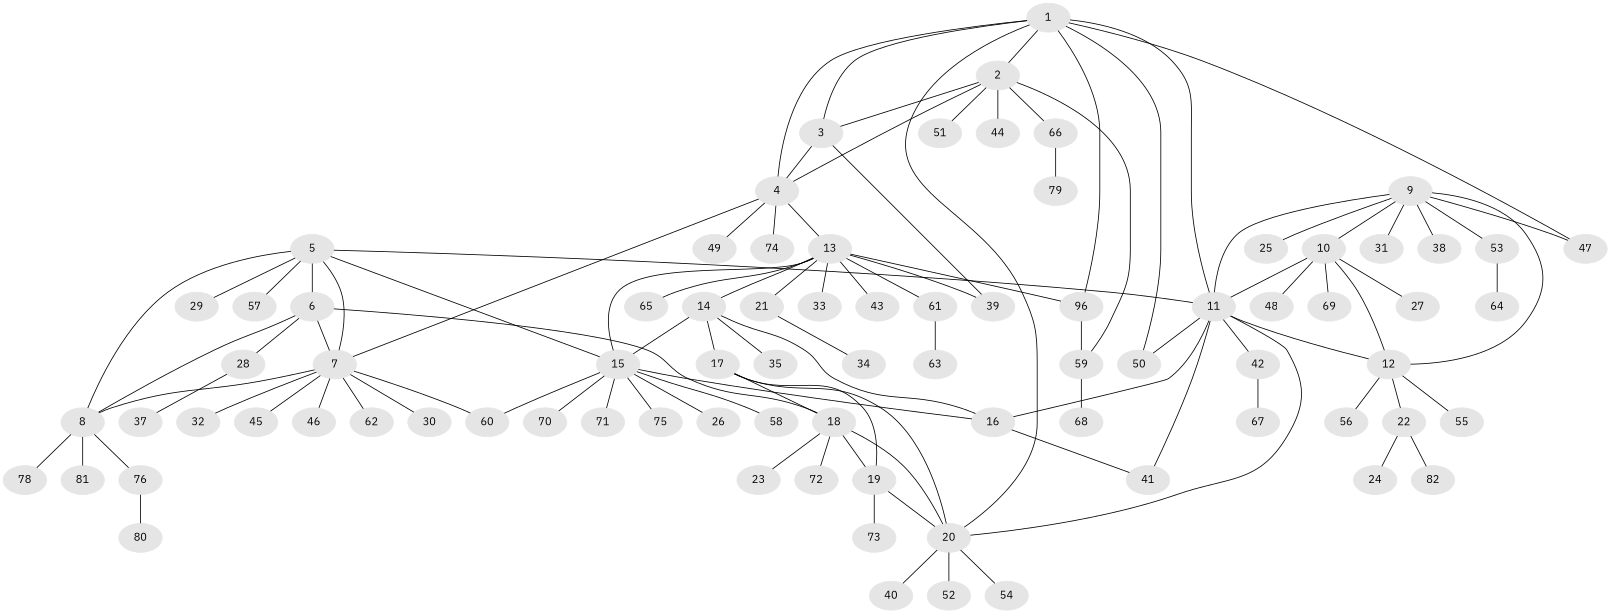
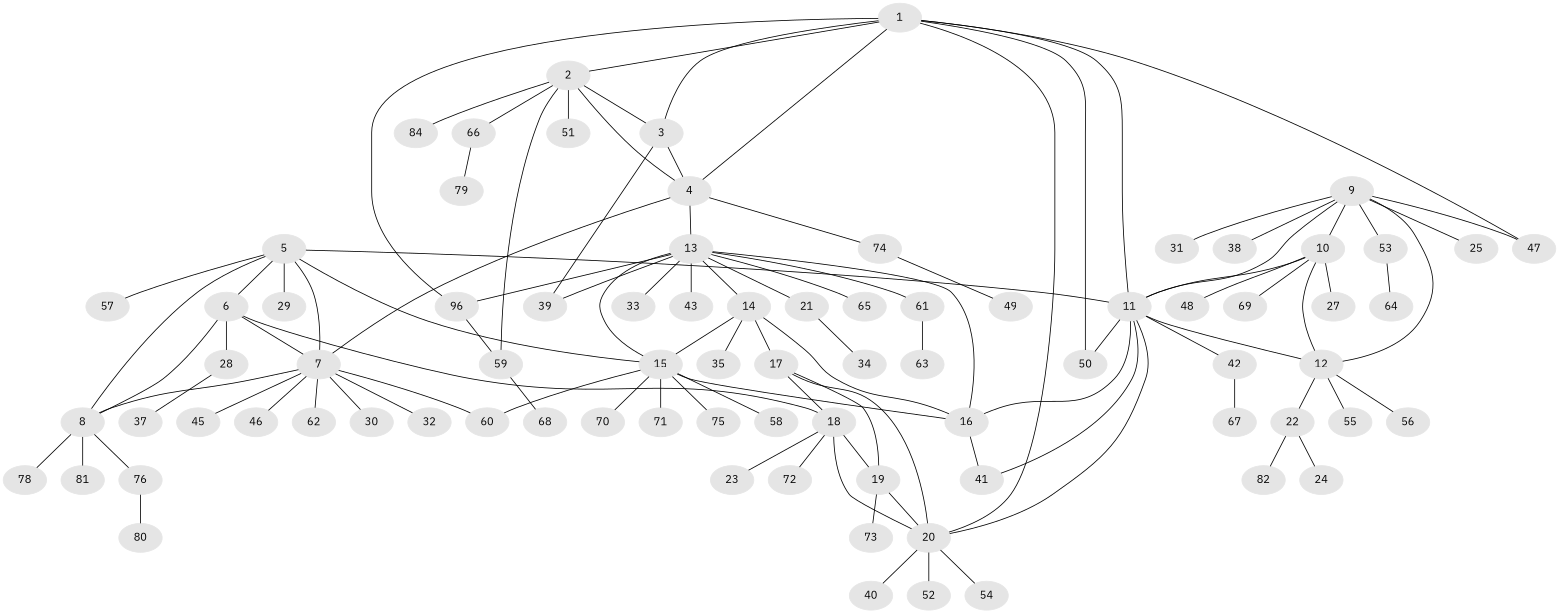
node "44": label "44" -> "84"
edge "4" -- "49": now "74" -- "49"
edge "13" -- "16": added
node "26": removed
